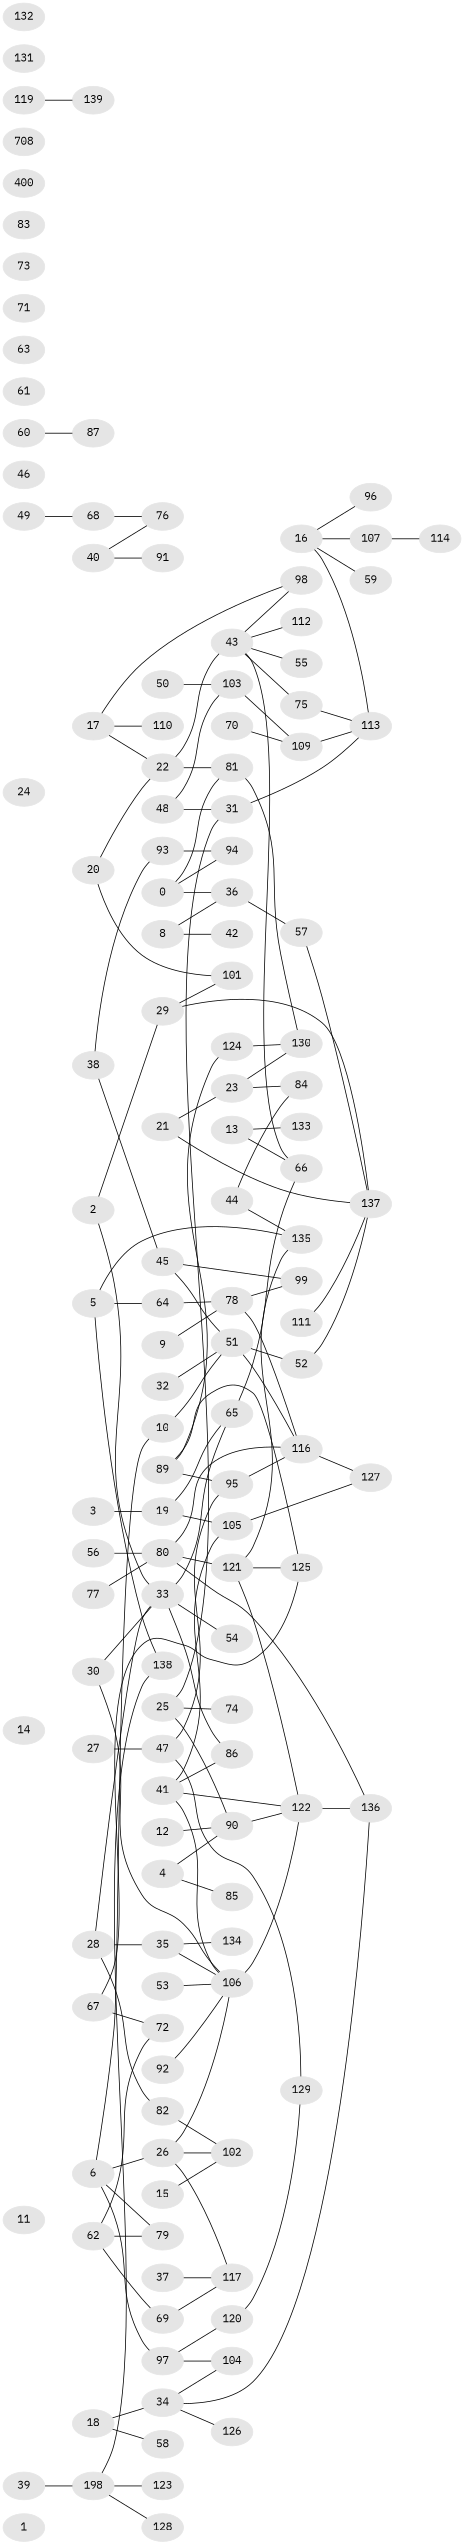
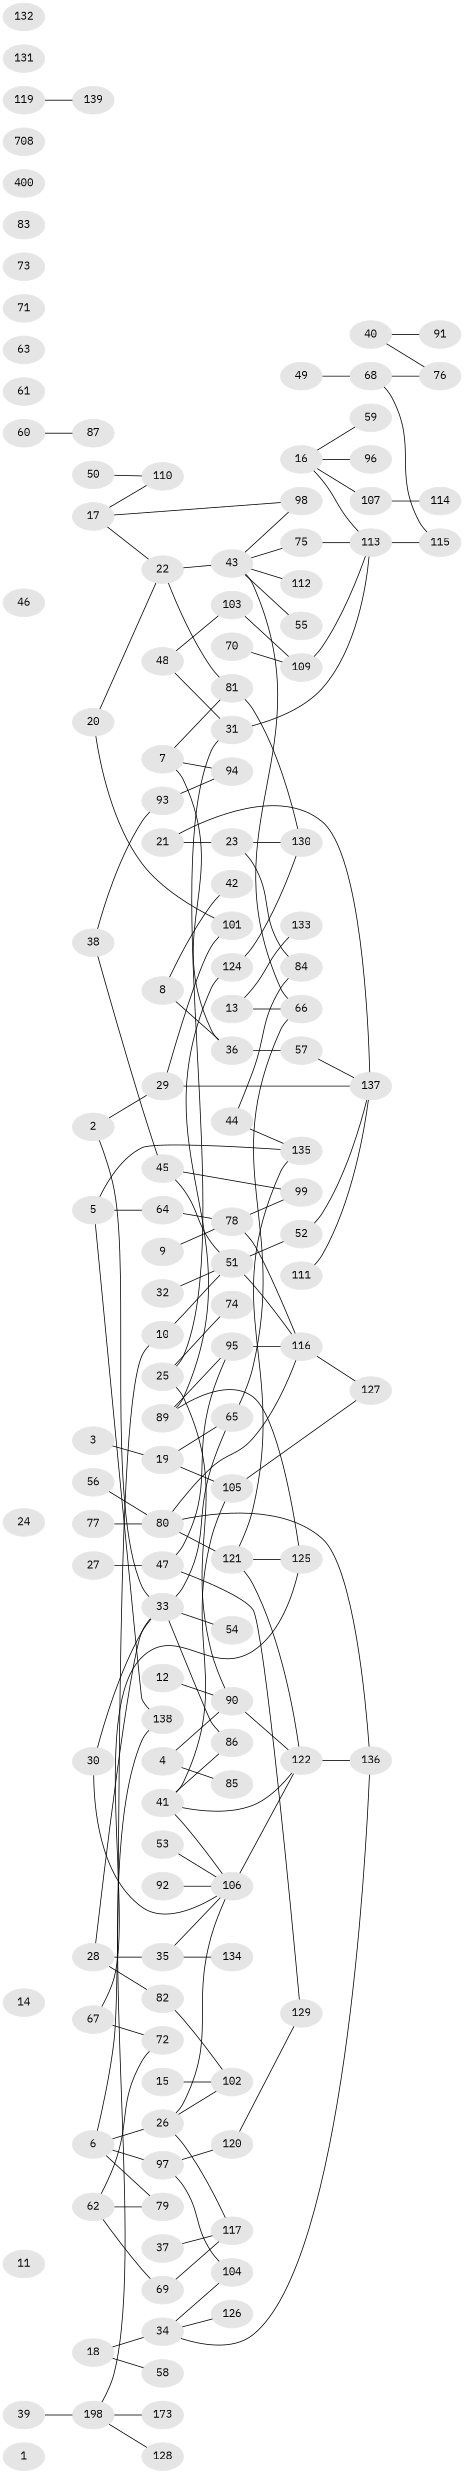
node "115": added
edge "50" -- "103": now "50" -- "110"
node "0": label "0" -> "7"
node "123": label "123" -> "173"
